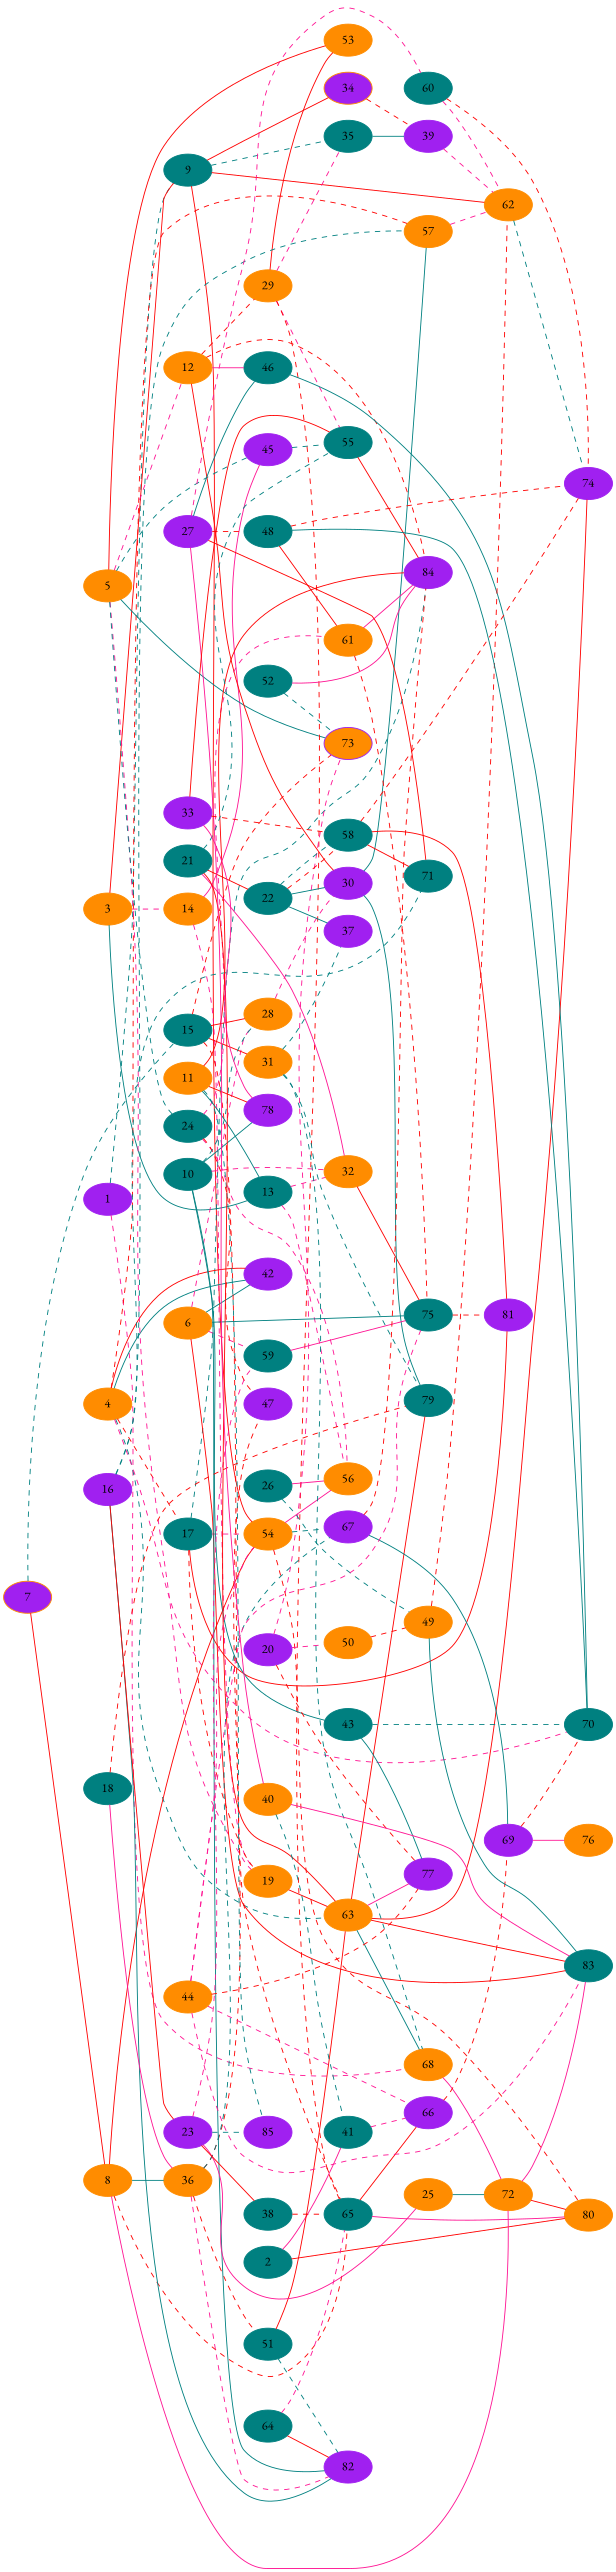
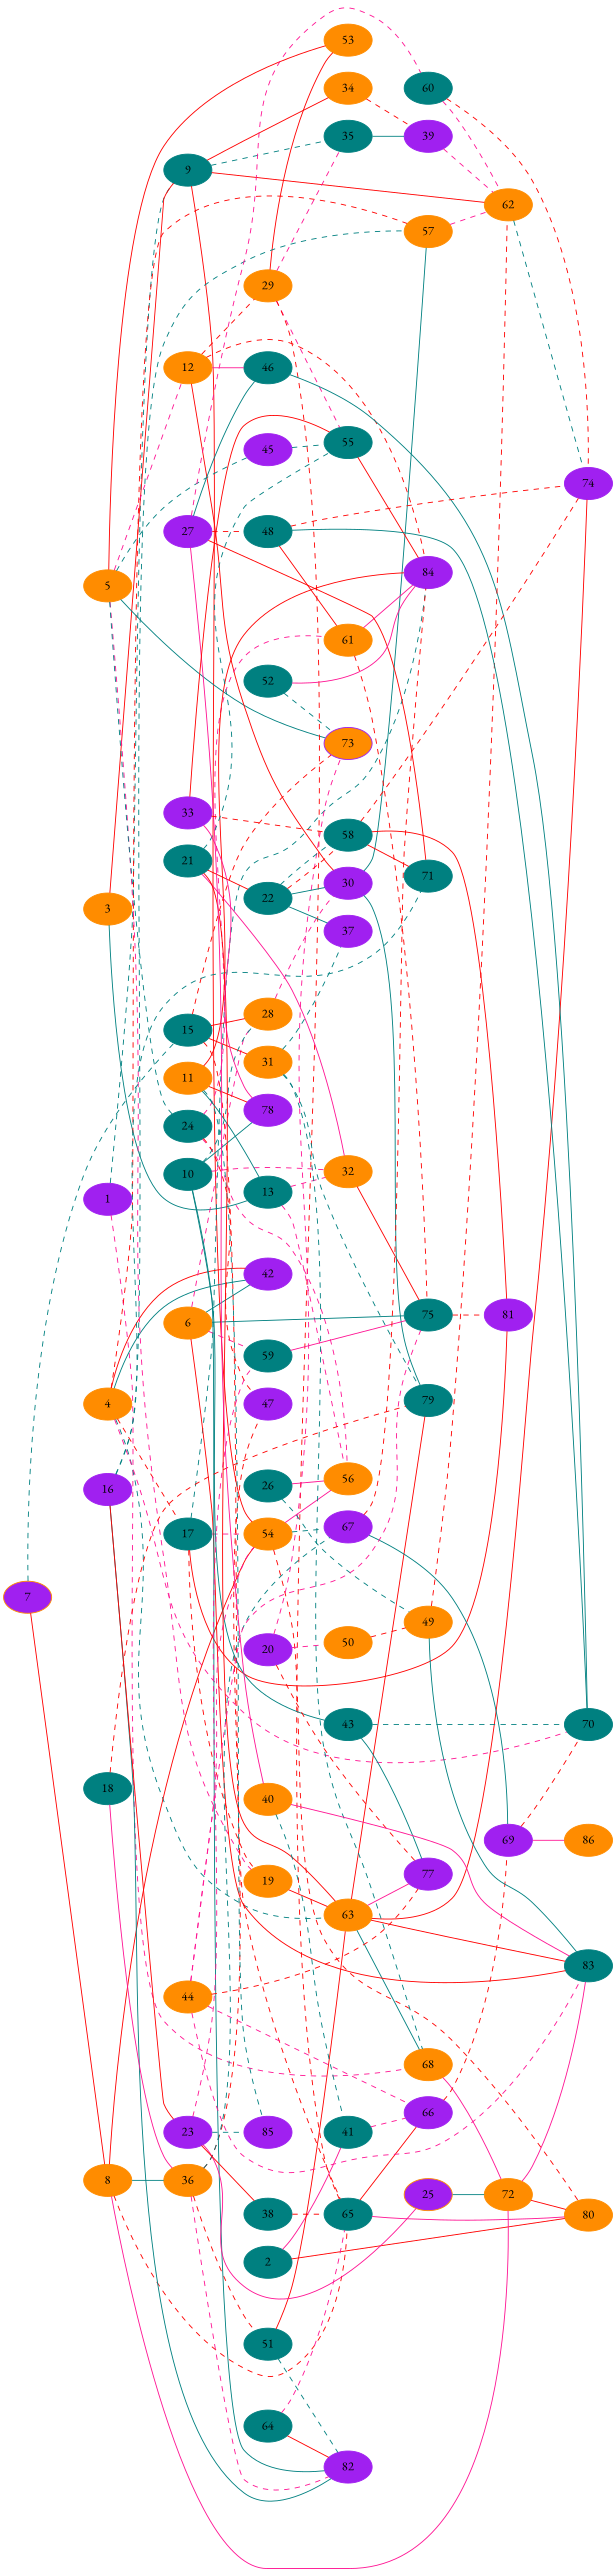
node "34": fillcolor purple -> darkorange
node "14": removed
node "76": label "76" -> "86"
node "25": fillcolor darkorange -> purple
